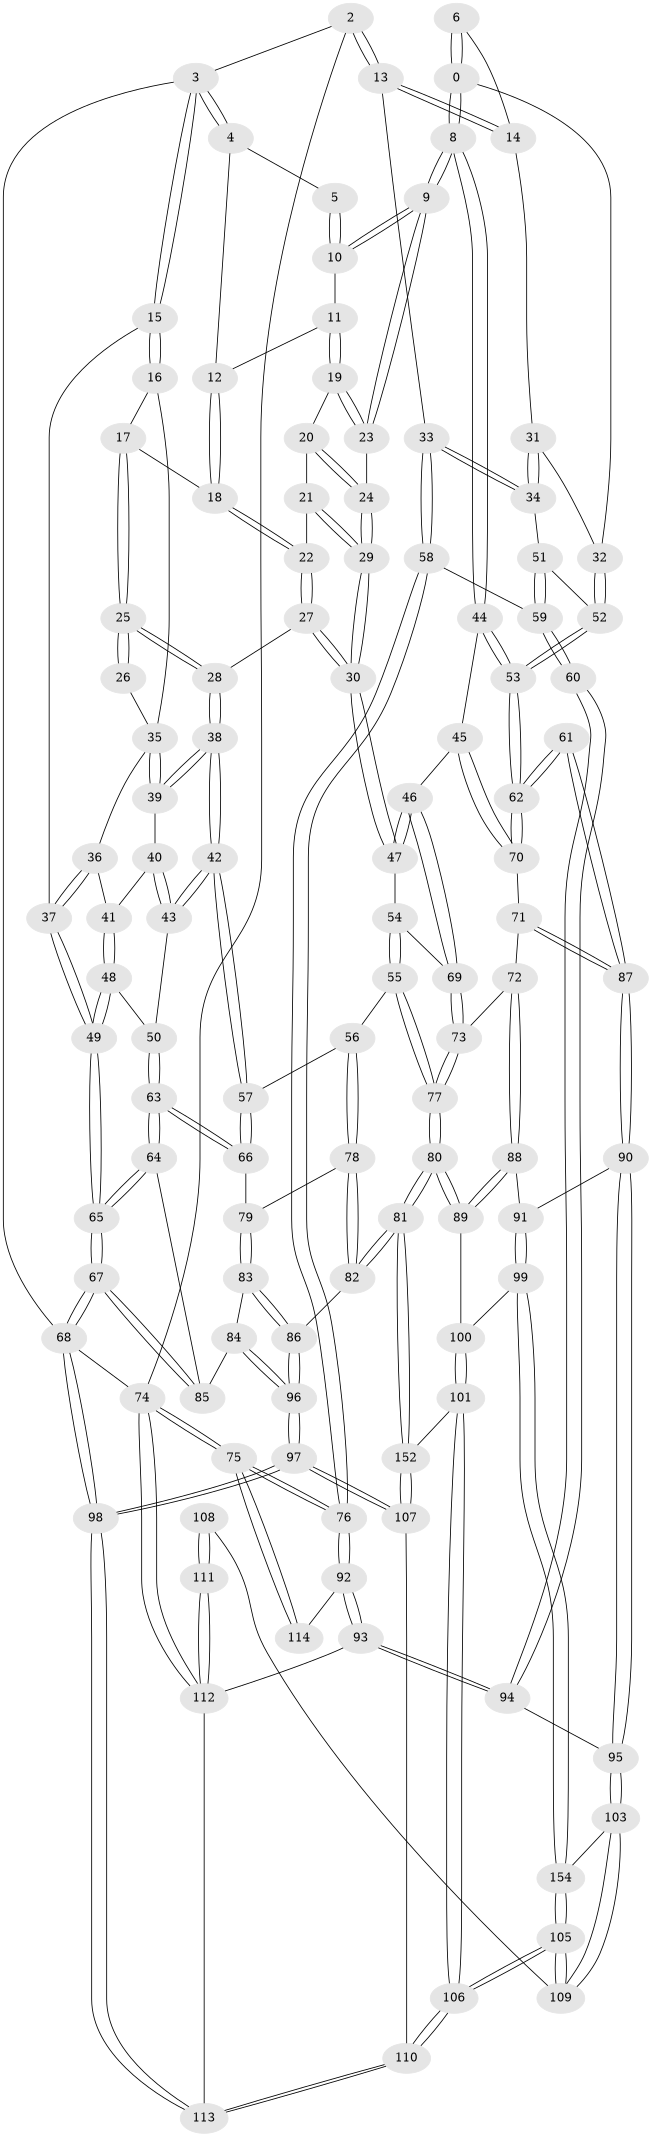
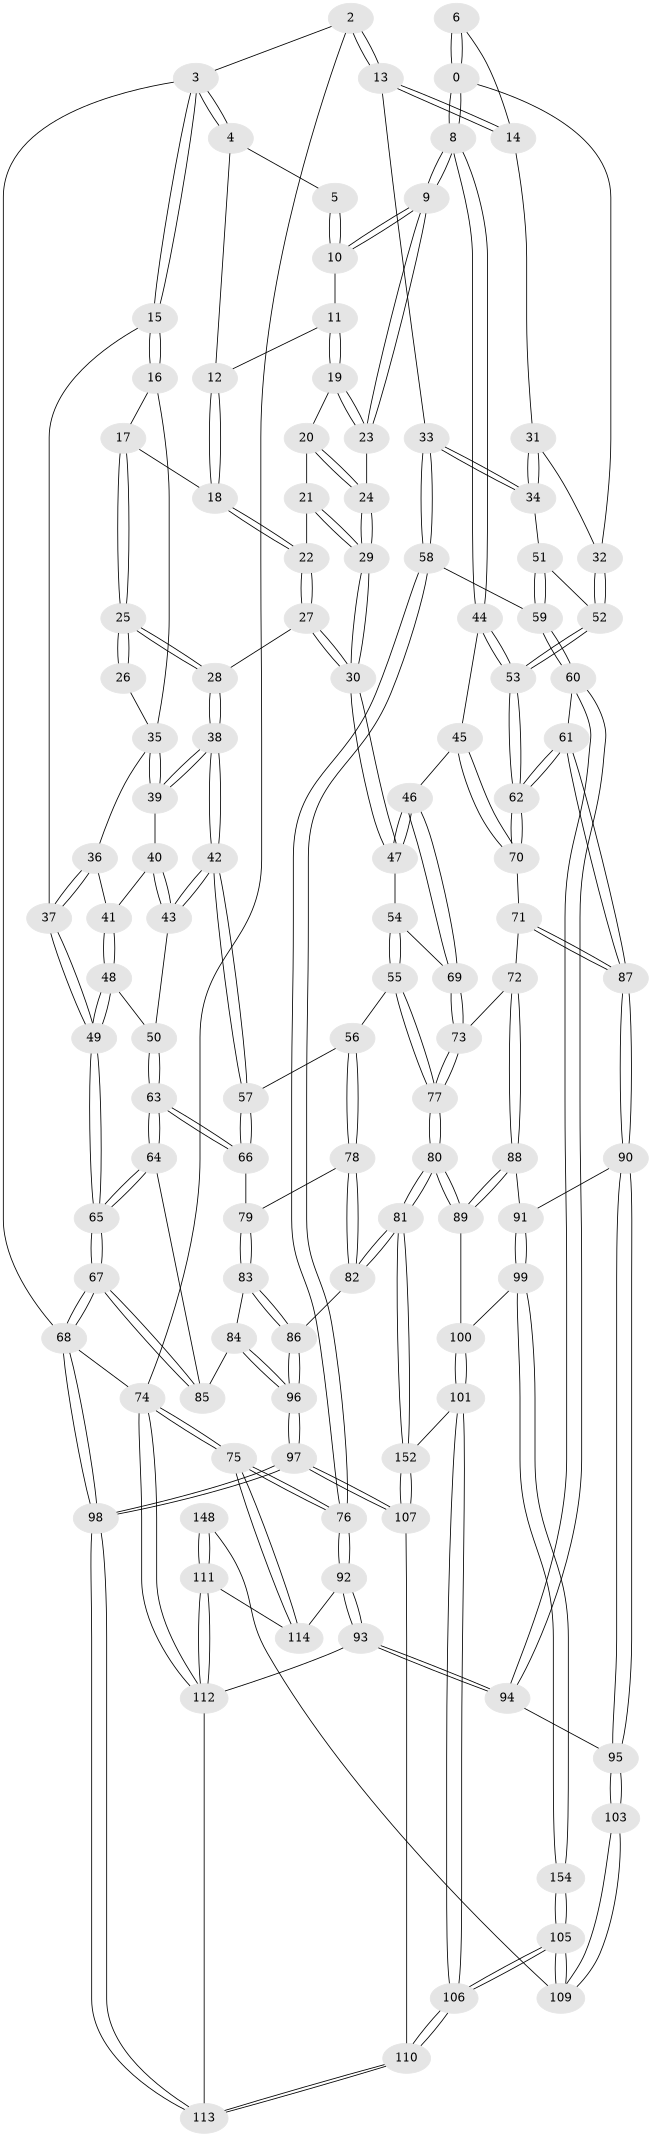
edge "60" -- "61": added
node "108": label "108" -> "148"
edge "111" -- "114": added
edge "103" -- "154": removed
